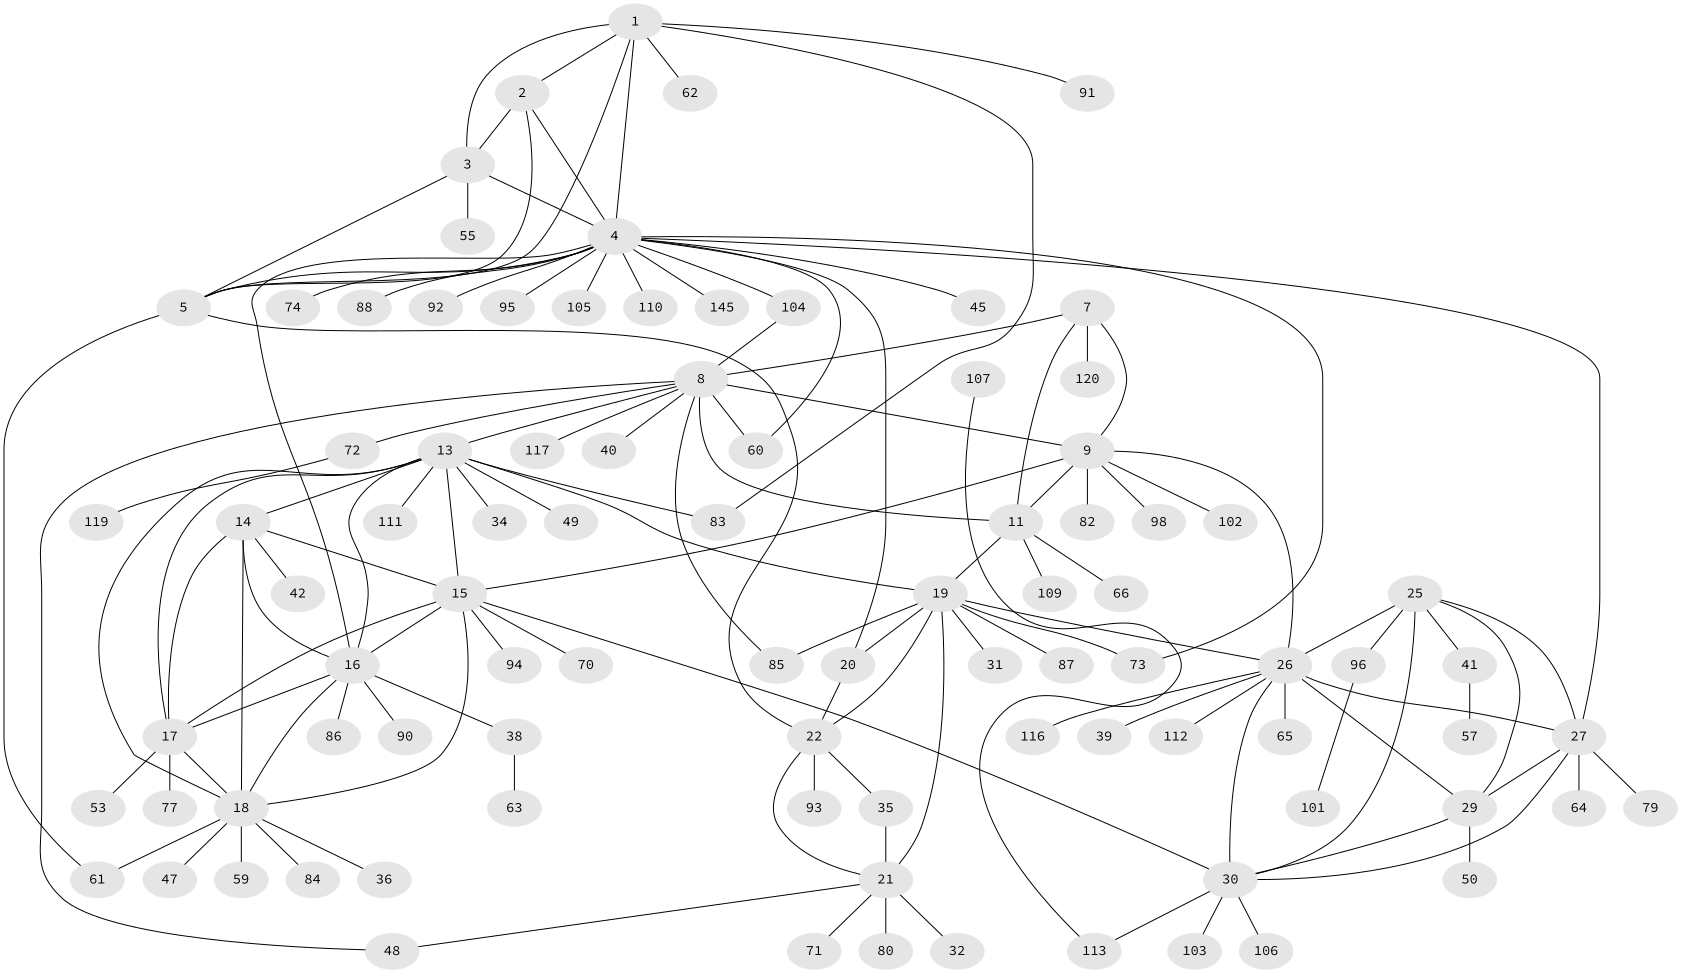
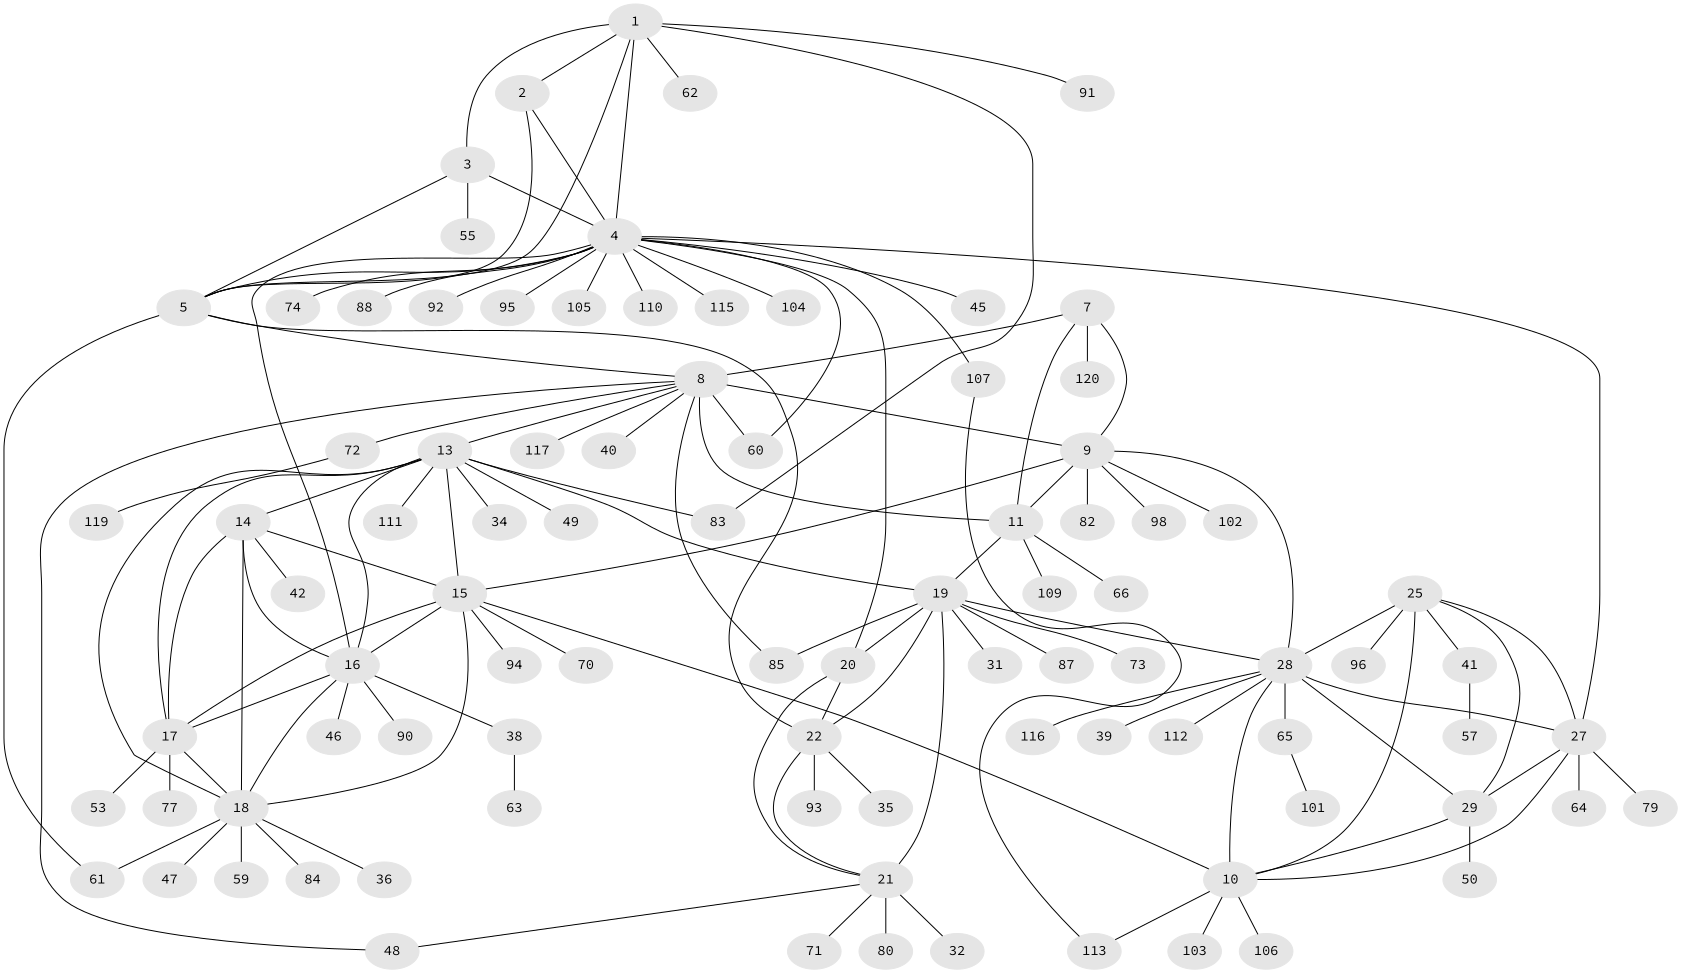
edge "2" -- "3": removed
edge "4" -- "73": now "4" -- "107"
node "145": label "145" -> "115"
edge "104" -- "8": now "5" -- "8"
node "26": label "26" -> "28"
node "86": label "86" -> "46"
edge "96" -- "101": now "65" -- "101"
edge "35" -- "21": now "20" -- "21"
node "30": label "30" -> "10"
